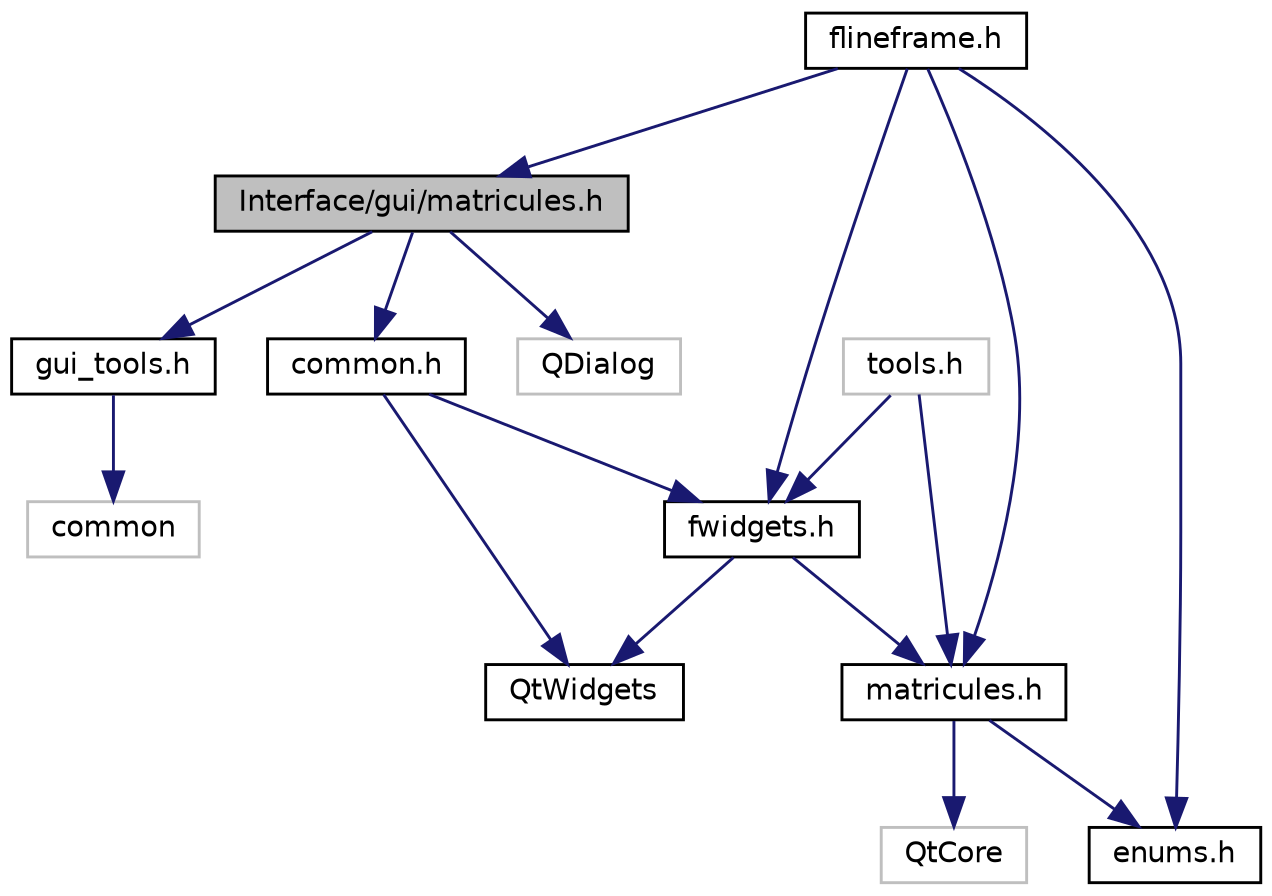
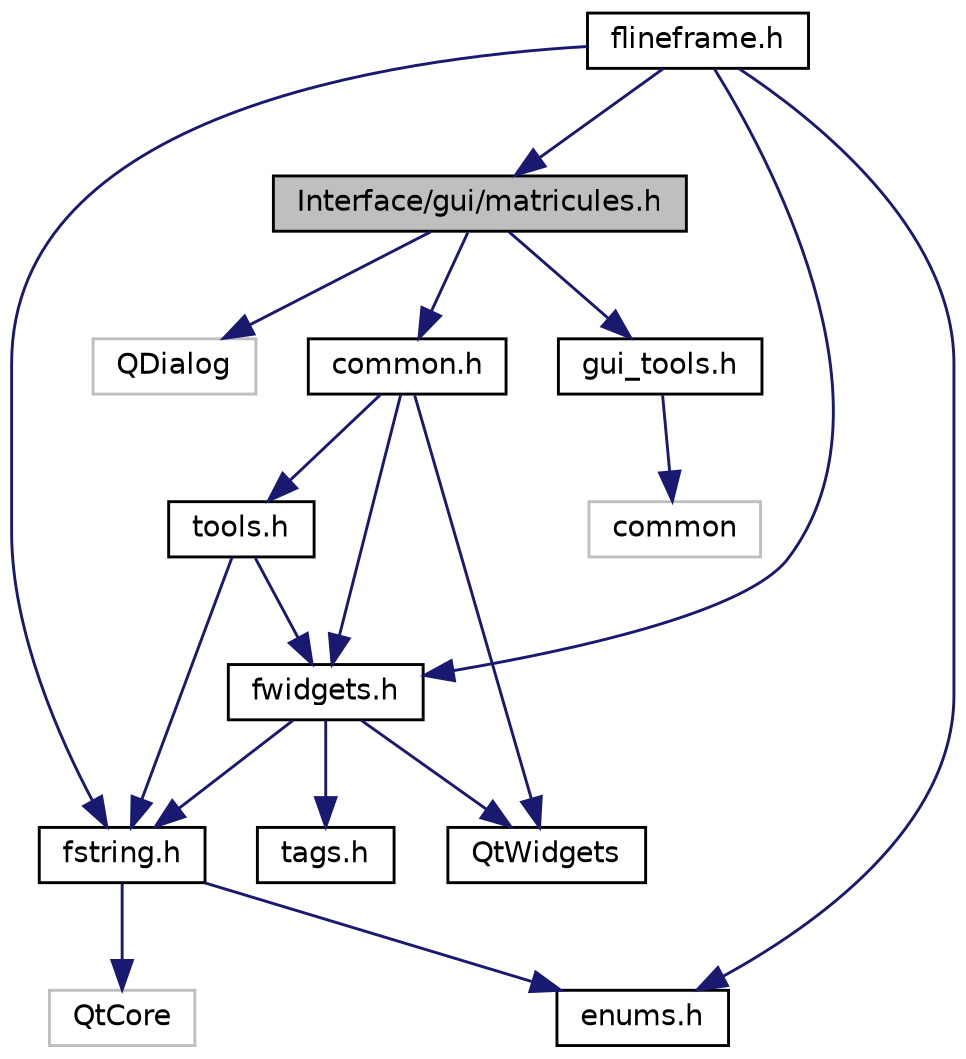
node "tools.h": color grey75 -> black
edge "common.h" -> "tools.h": added
node "matricules.h": label "matricules.h" -> "fstring.h"
node "tags.h": added
